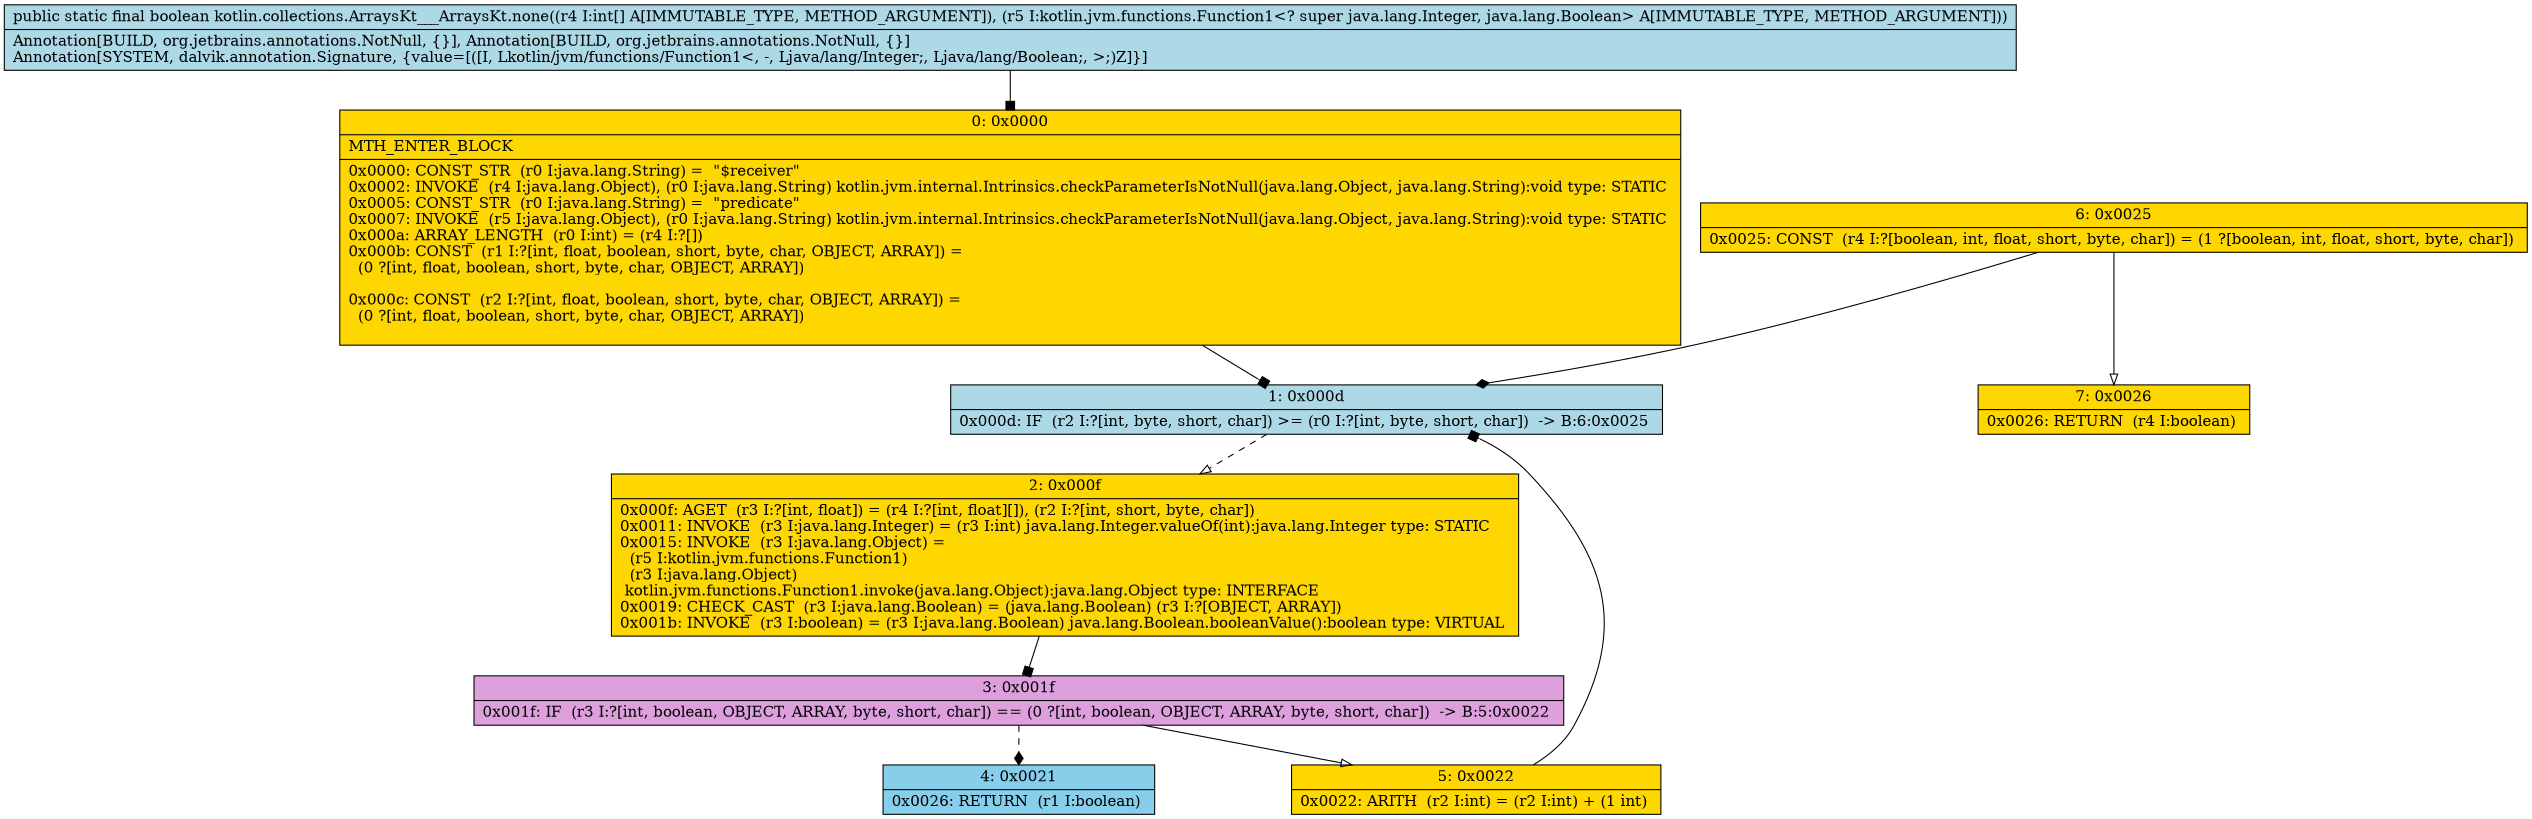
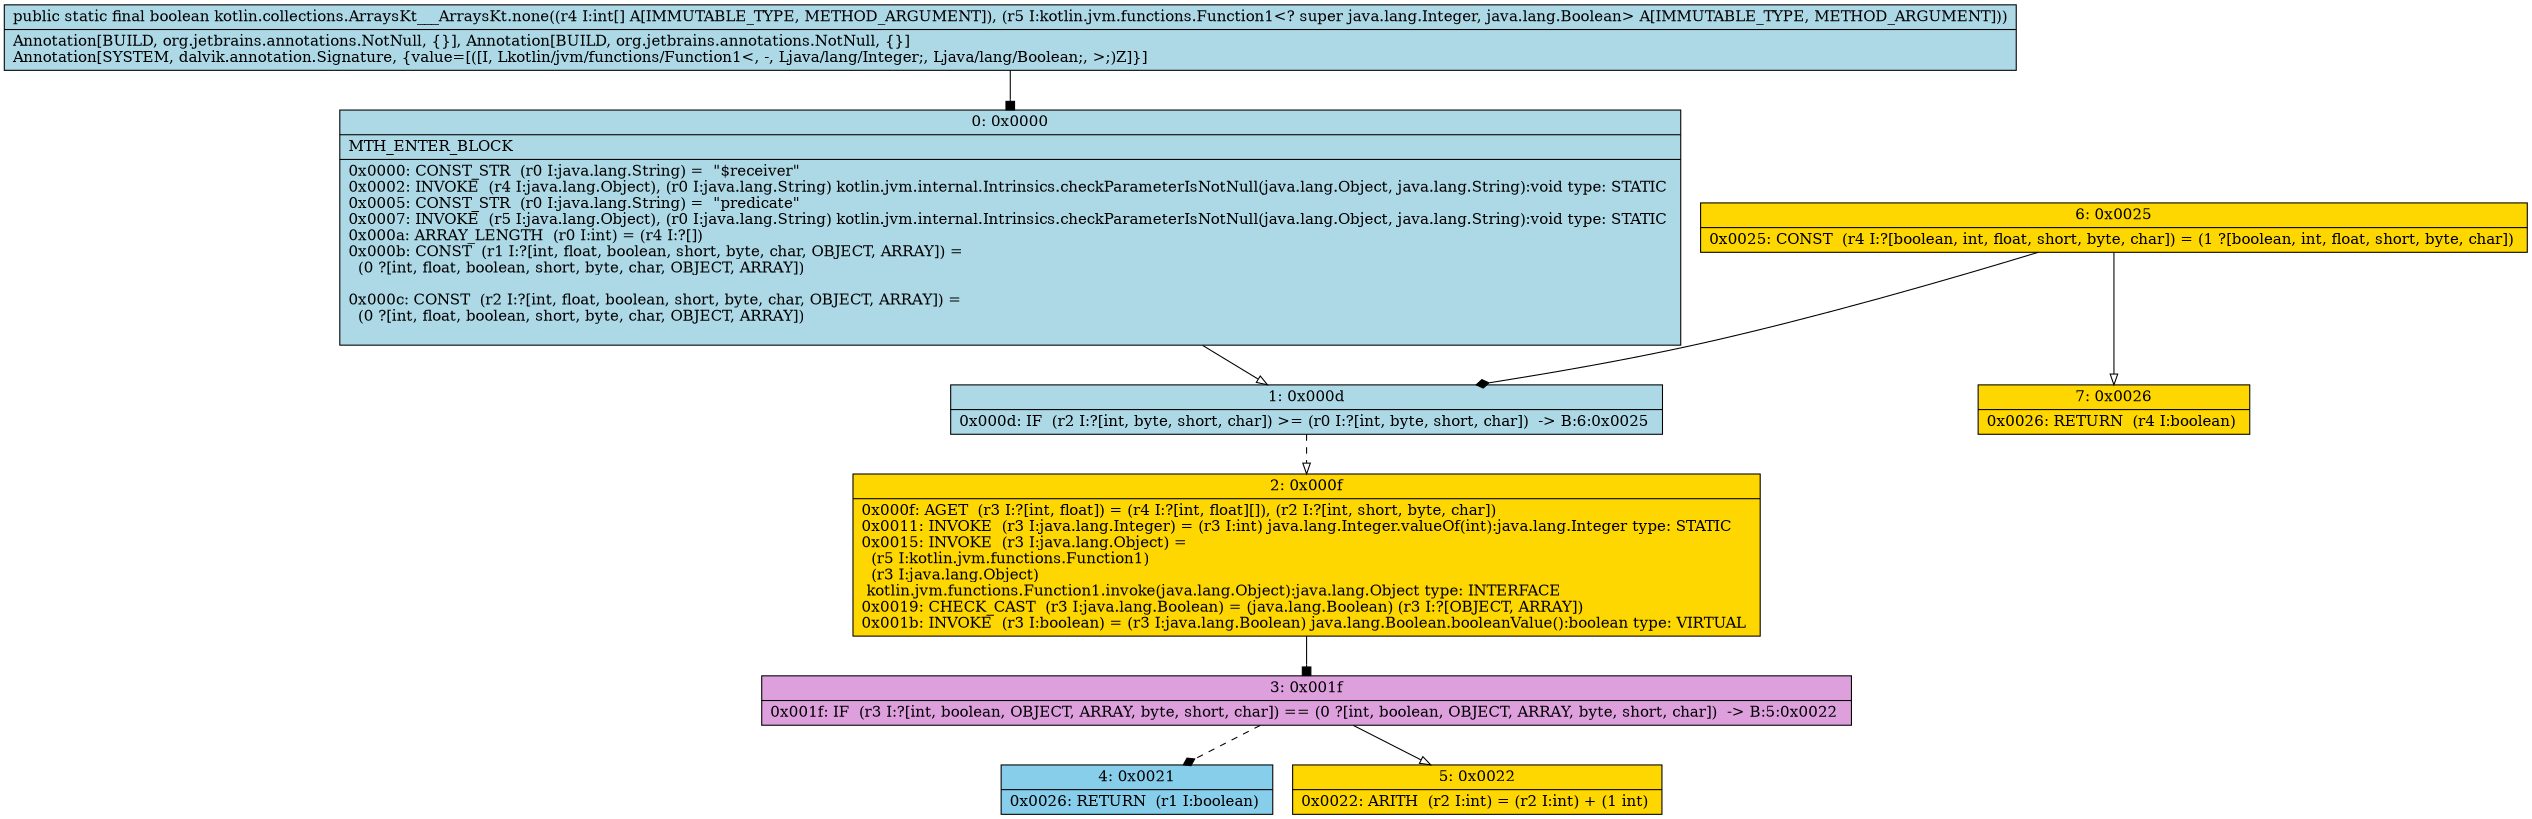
node "0: 0x0000": fillcolor gold -> lightblue
edge "0: 0x0000" -> "1: 0x000d": arrowhead box -> onormal
edge "5: 0x0022" -> "1: 0x000d": removed
